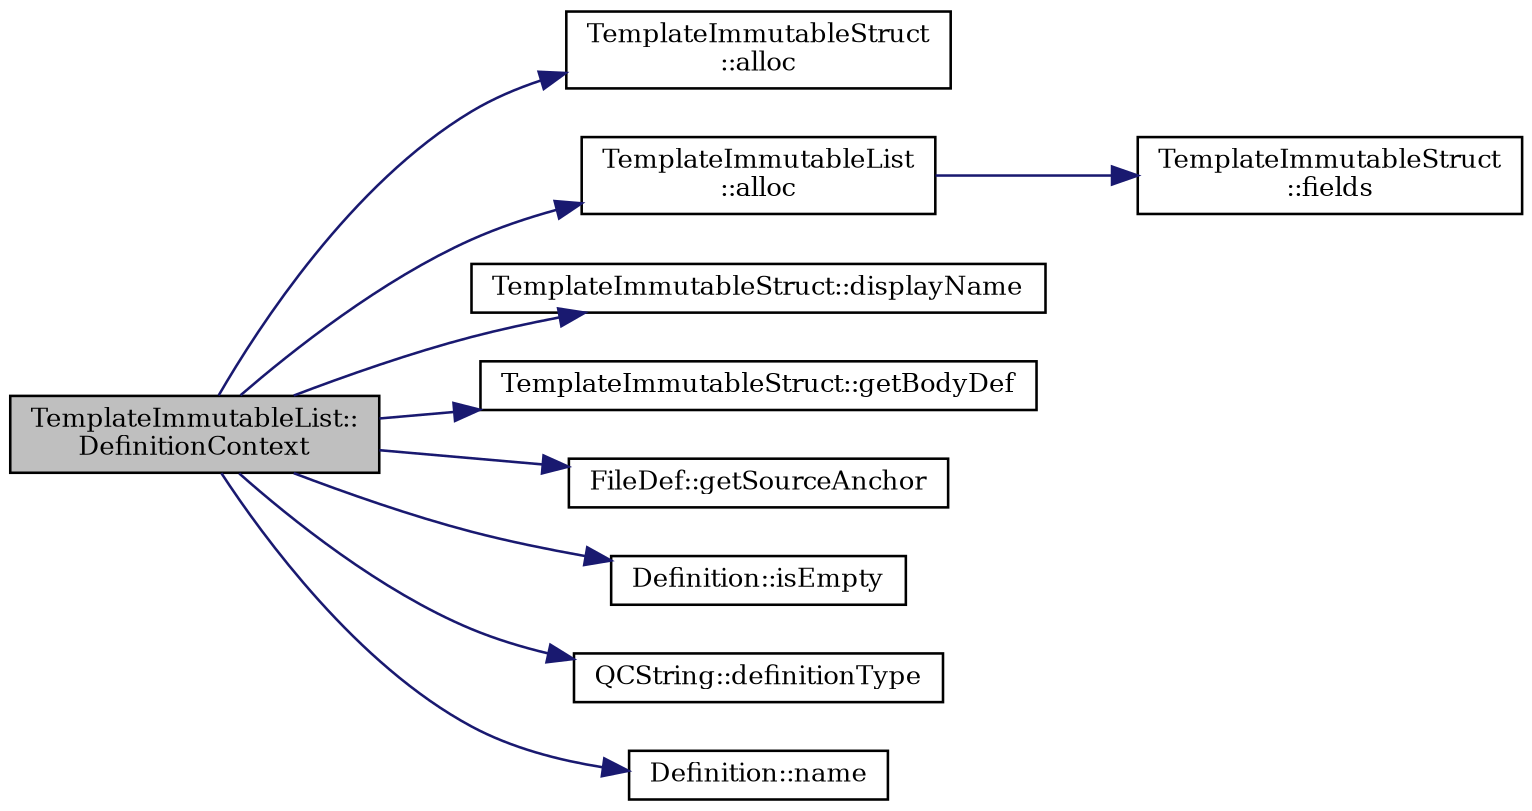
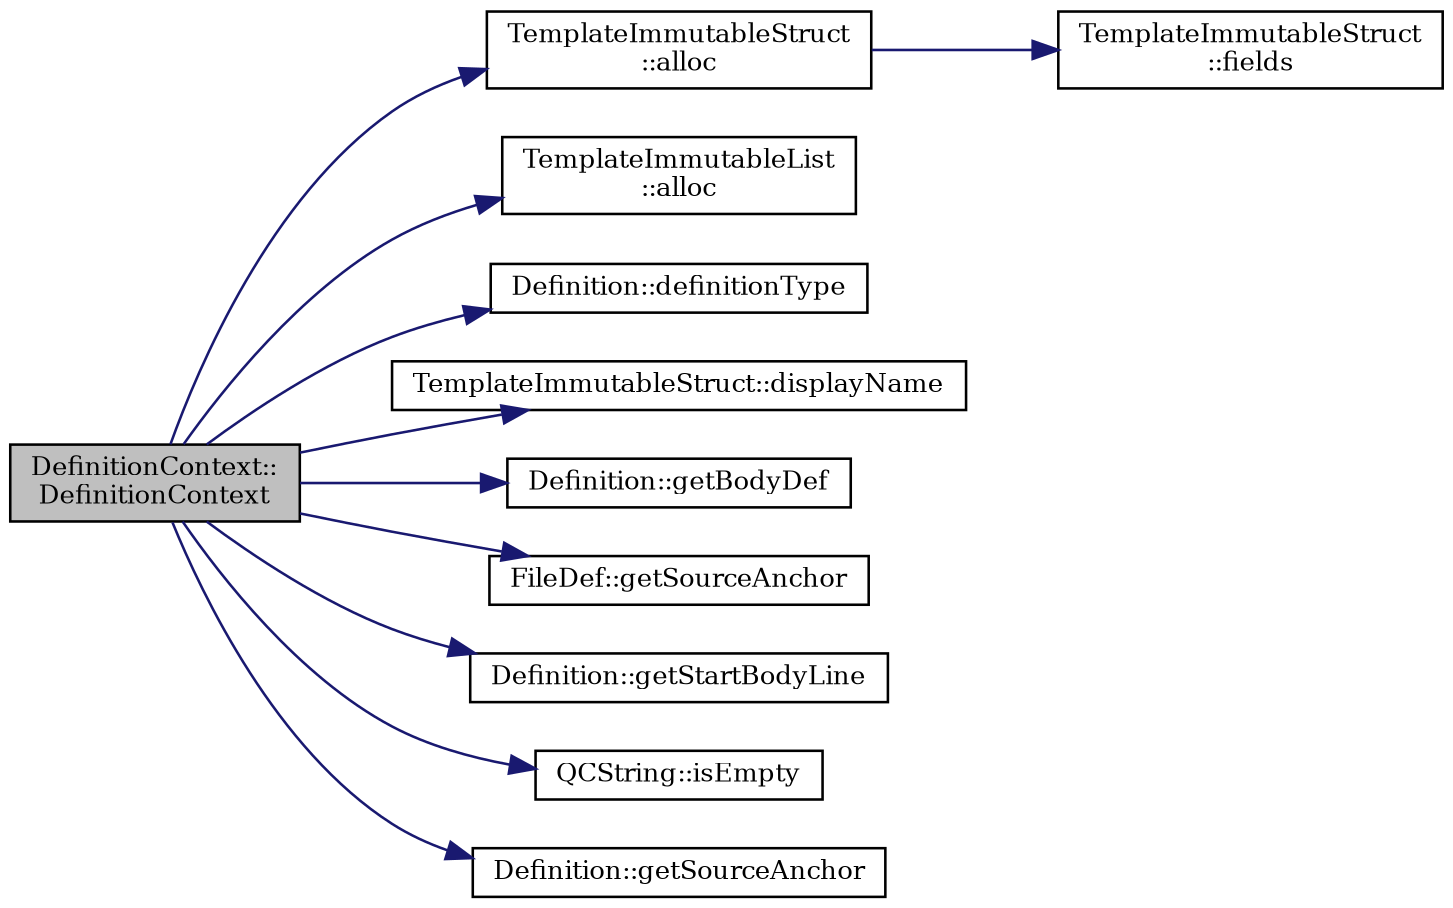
edge "TemplateImmutableList ::alloc" -> "TemplateImmutableStruct ::fields": now "TemplateImmutableStruct ::alloc" -> "TemplateImmutableStruct ::fields"
node "Definition::definitionType": added
node "TemplateImmutableStruct::getBodyDef": label "TemplateImmutableStruct::getBodyDef" -> "Definition::getBodyDef"
node "TemplateImmutableList:: DefinitionContext": label "TemplateImmutableList:: DefinitionContext" -> "DefinitionContext:: DefinitionContext"
node "Definition::isEmpty": label "Definition::isEmpty" -> "Definition::getStartBodyLine"
node "QCString::definitionType": label "QCString::definitionType" -> "QCString::isEmpty"
node "Definition::name": label "Definition::name" -> "Definition::getSourceAnchor"
